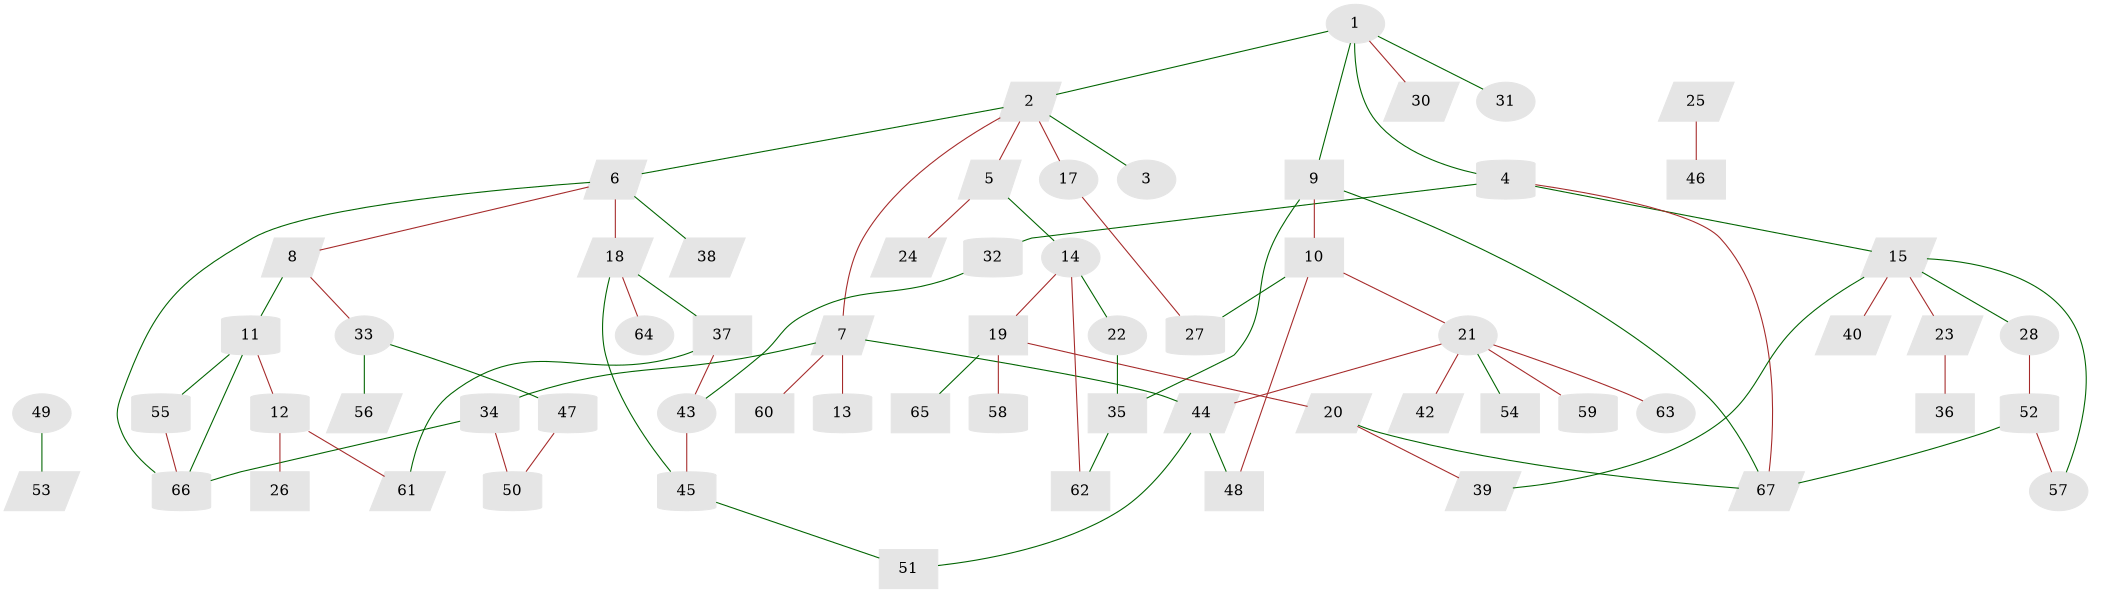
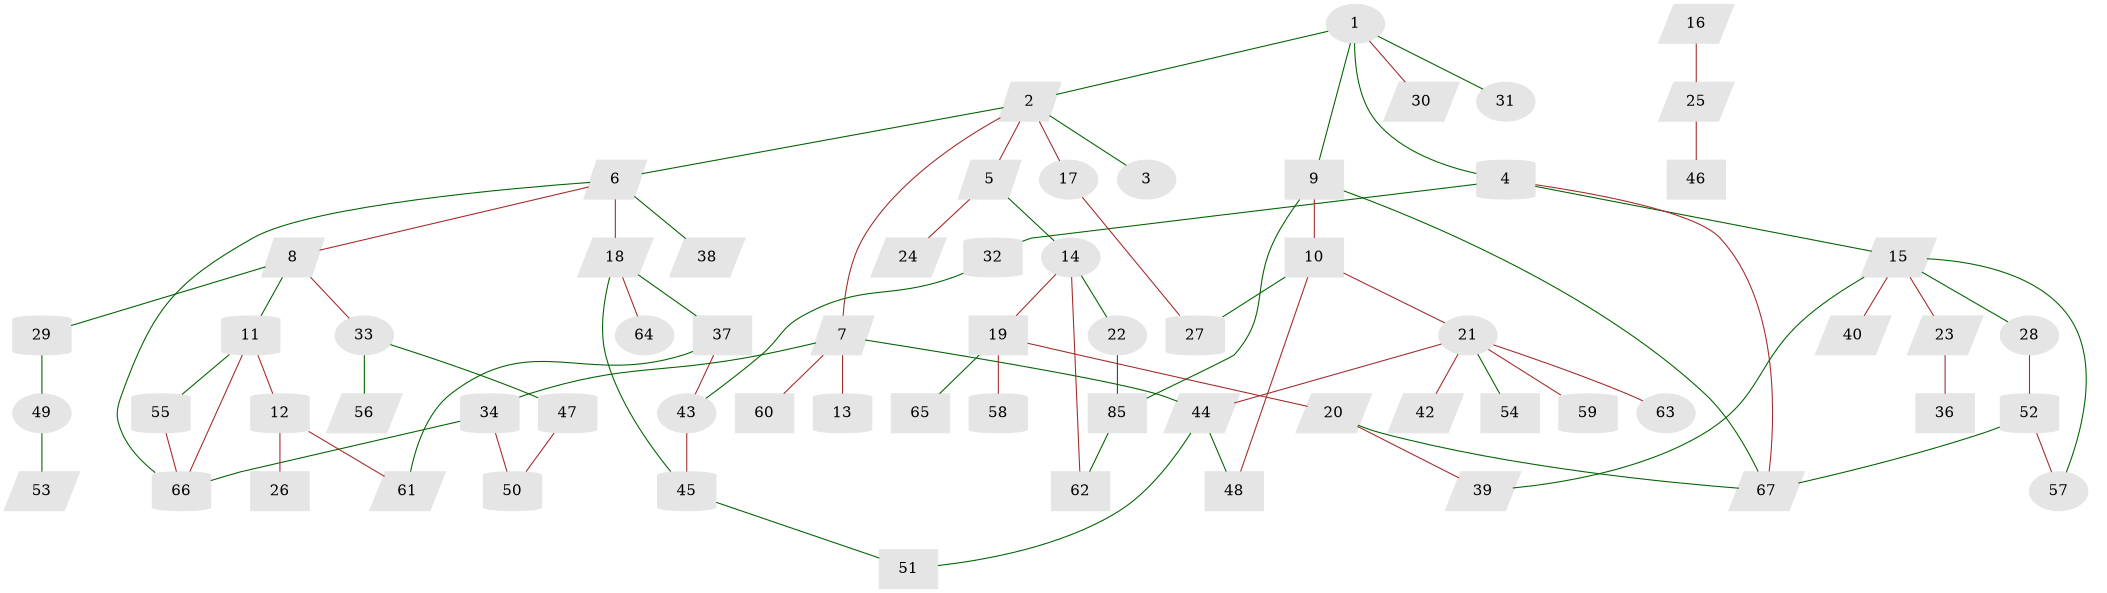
node "16": added
node "29": added
edge "11" -- "66": color darkgreen -> brown
node "35": label "35" -> "85"
